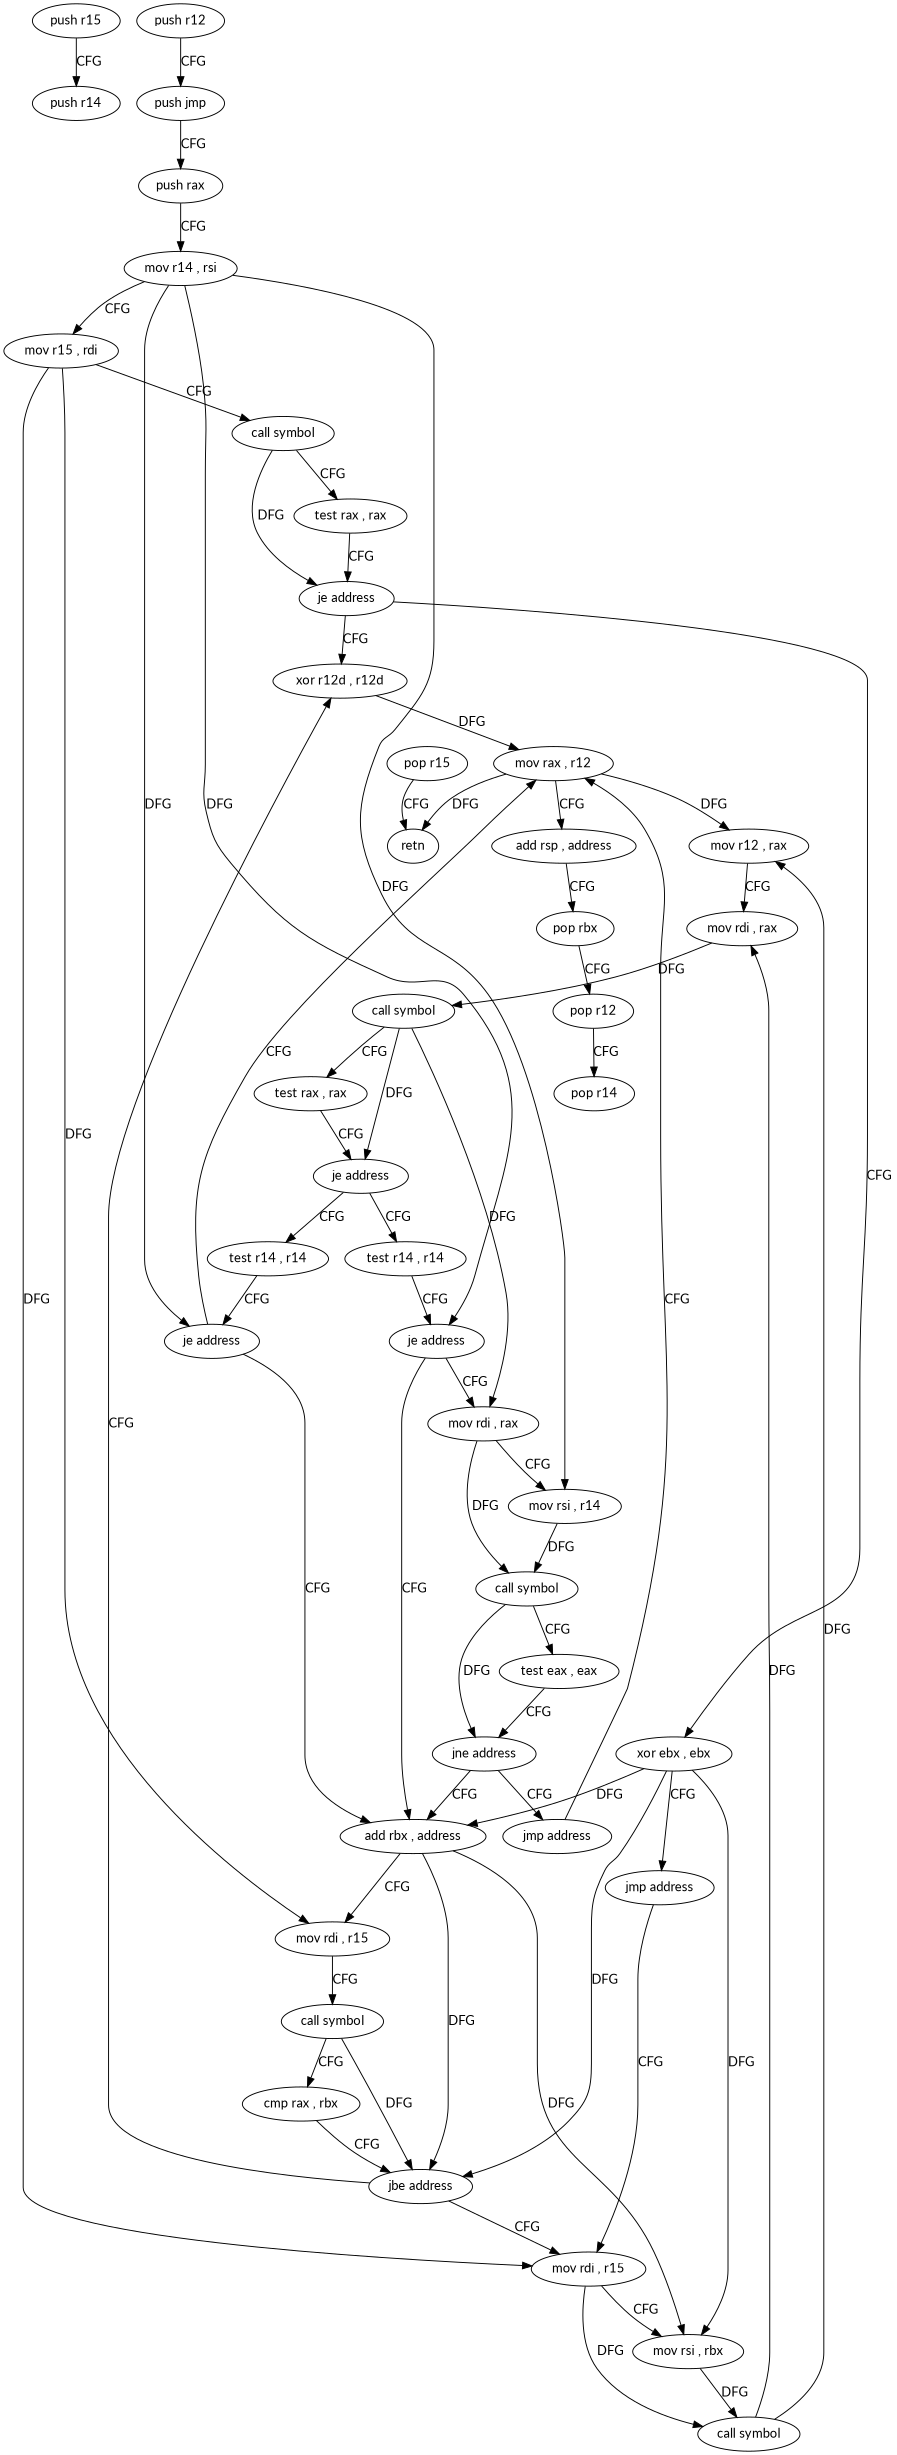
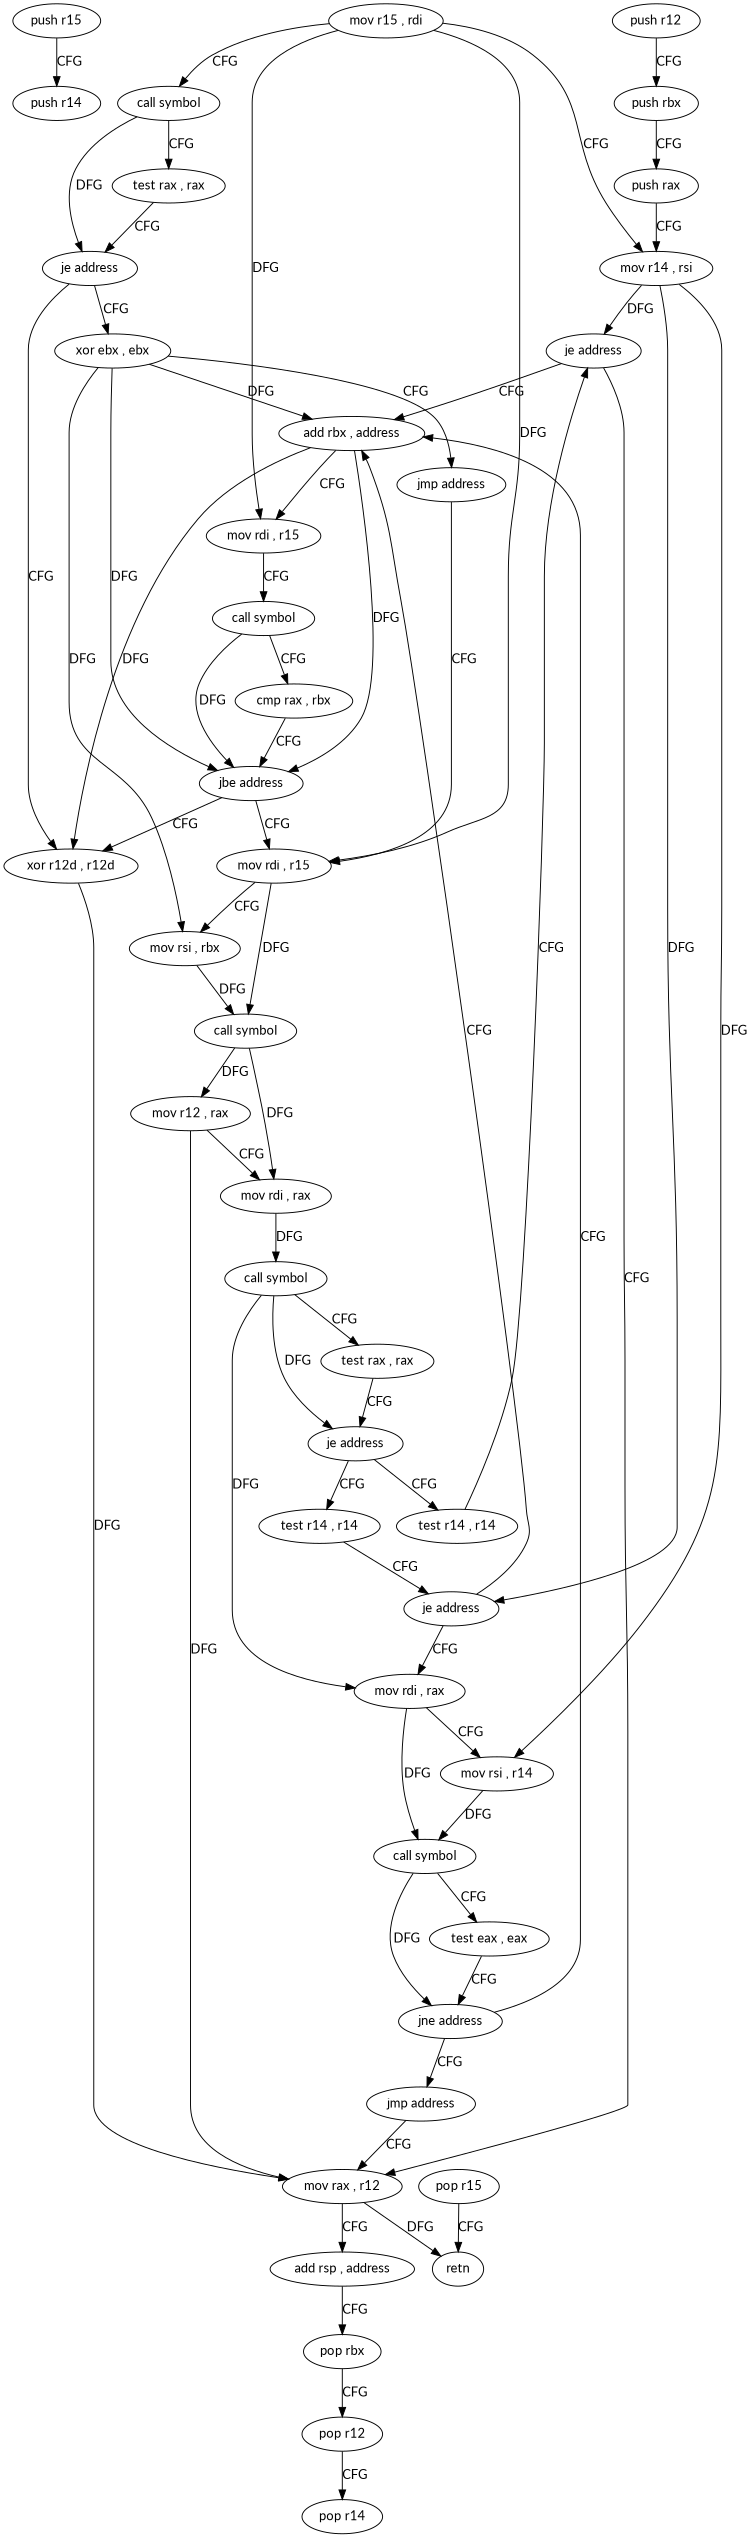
node "push jmp": label "push jmp" -> "push rbx"
edge "mov r14 , rsi" -> "mov r15 , rdi": reversed
edge "mov rax , r12" -> "mov r12 , rax": reversed
edge "add rbx , address" -> "mov rsi , rbx": now "add rbx , address" -> "xor r12d , r12d"
